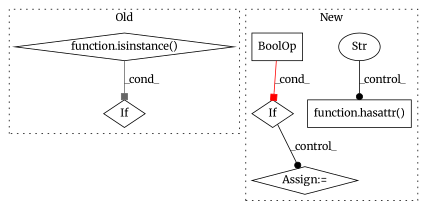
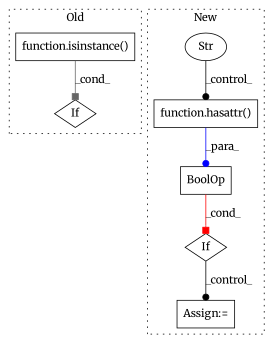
node "function.isinstance()": shape diamond -> box
edge "function.hasattr()" -> "BoolOp": added, label "_para_"
node "Assign:=": shape diamond -> box
